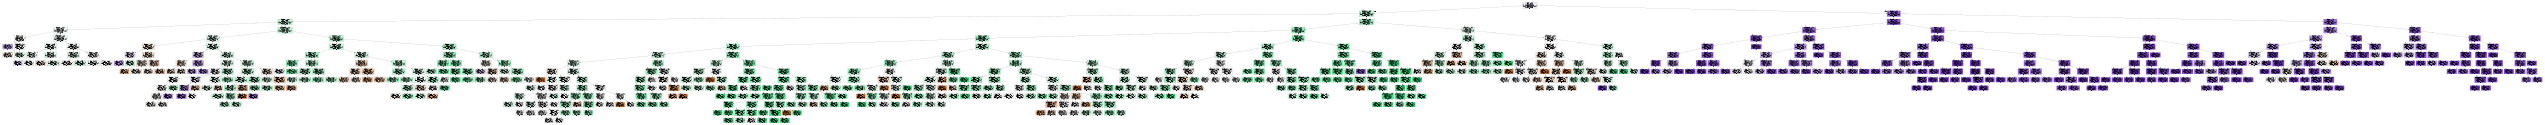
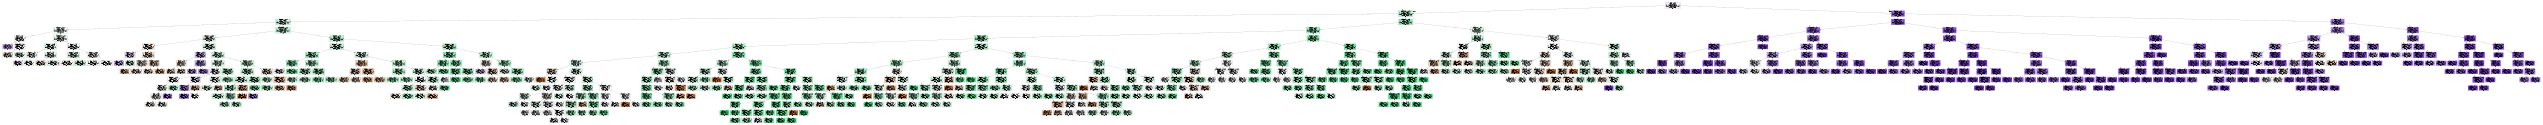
node "gini = 0.278 samples = 24 value = [0, 20, 4] class = DCP": fillcolor #9457e9 -> #61ea9a
node "gini = 0.611 samples = 12 value = [2, 6, 4] class = DCP": added
node "gini = 0.375 samples = 16 value = [4, 12, 0] class = DCP": added
